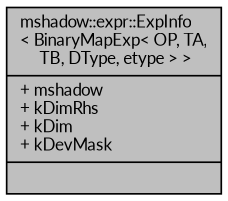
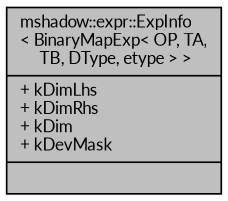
node "mshadow::expr::ExpInfo": text "+ mshadow" -> "+ kDimLhs"
